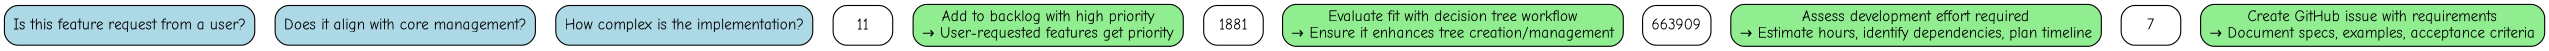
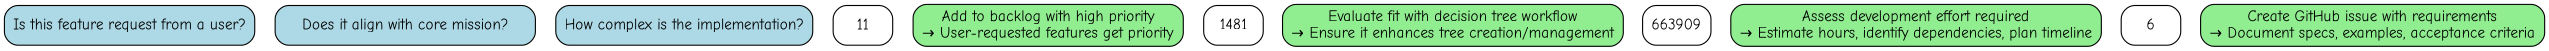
node "Does it align with core management?": label "Does it align with core management?" -> "Does it align with core mission?"
node "1881": label "1881" -> "1481"
node "7": label "7" -> "6"
